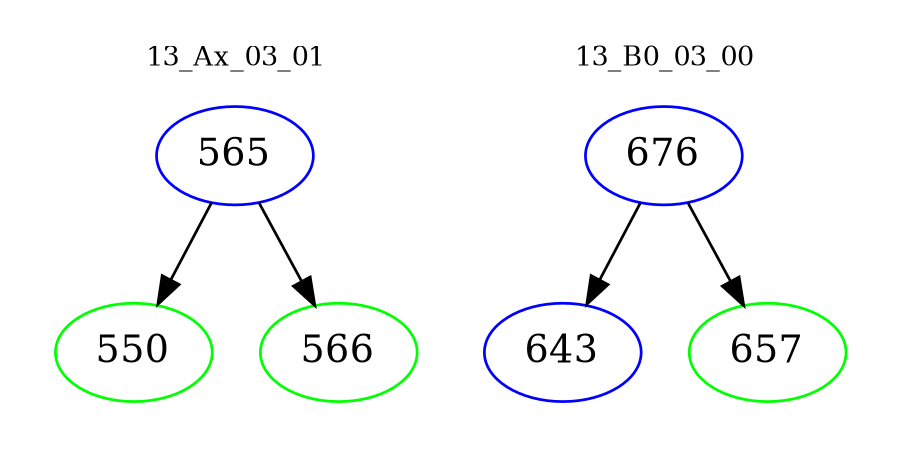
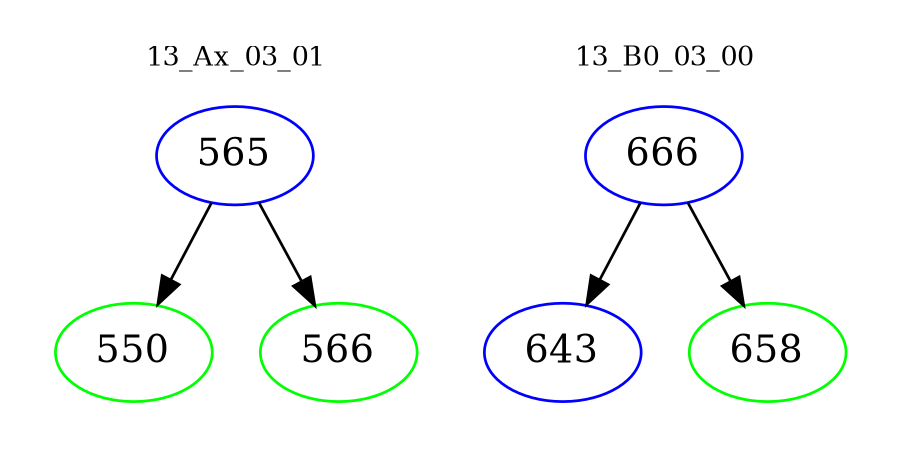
node "676": label "676" -> "666"
node "657": label "657" -> "658"
